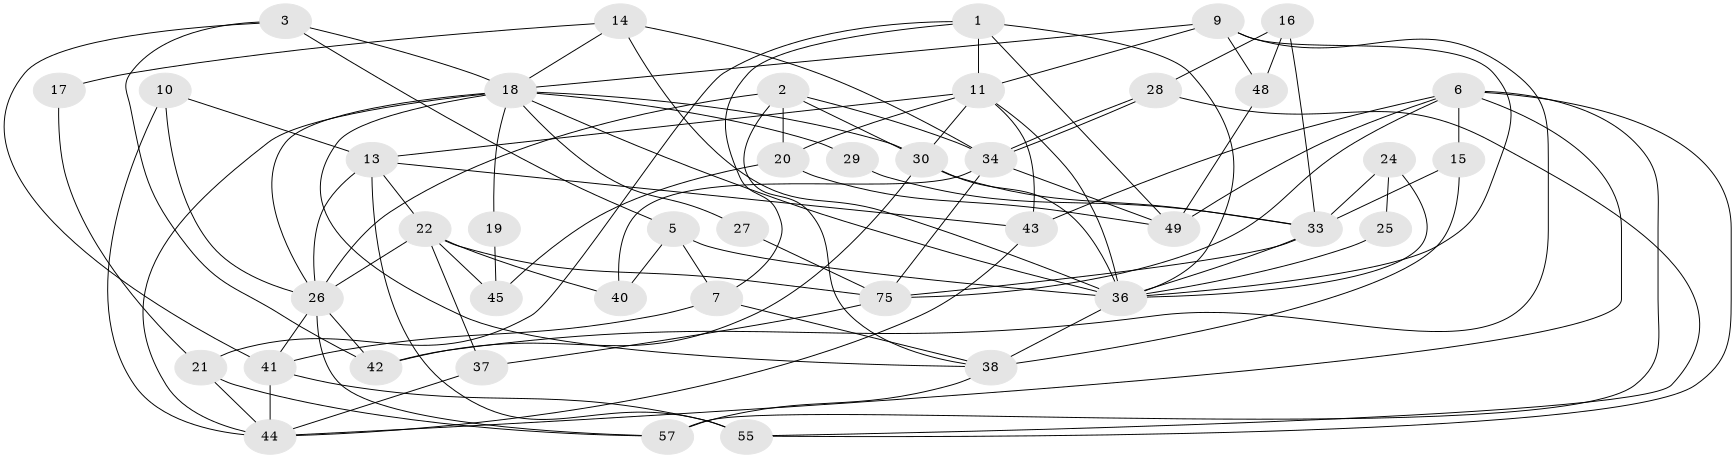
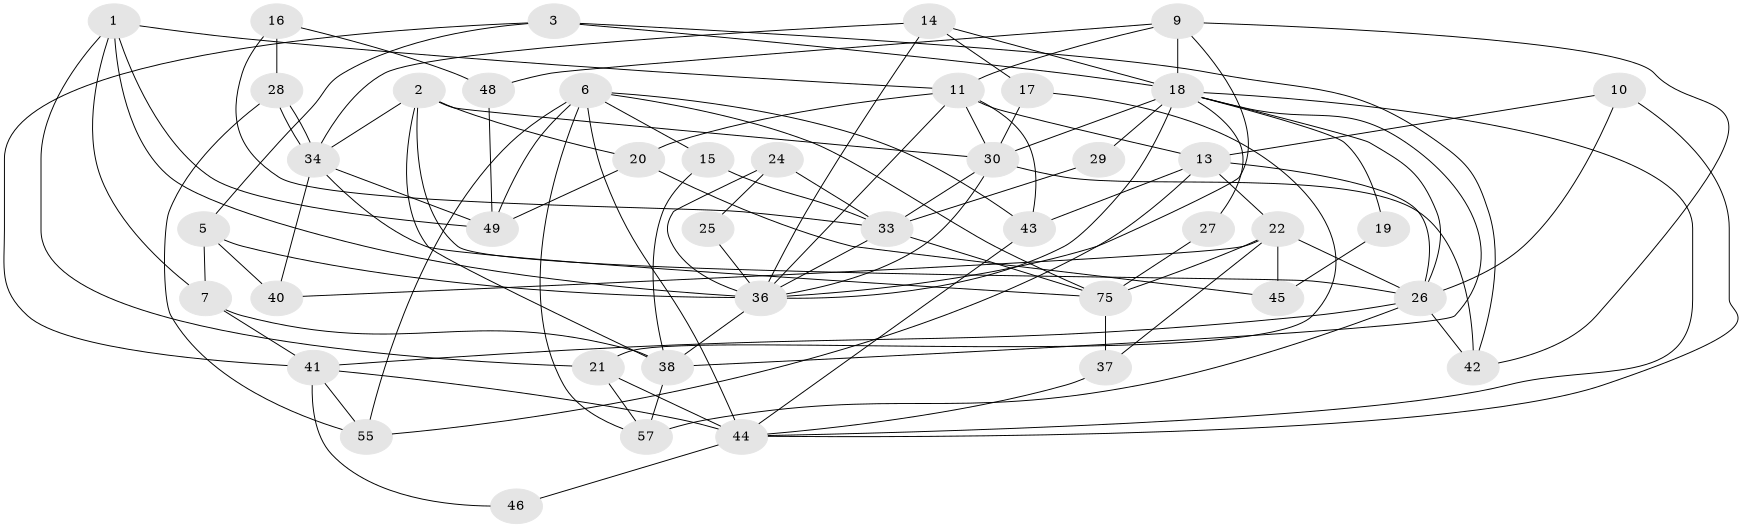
edge "17" -- "30": added
node "46": added
